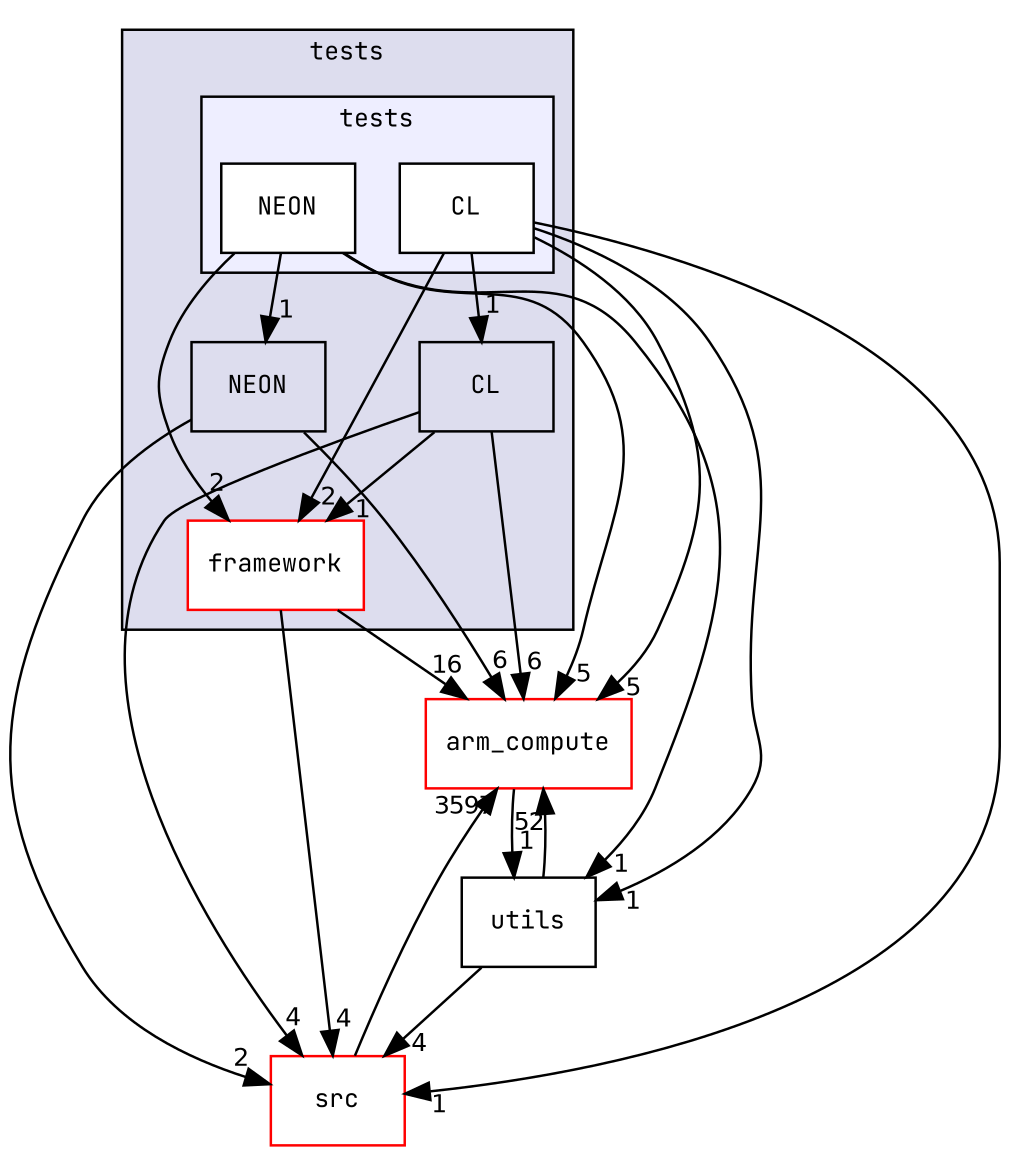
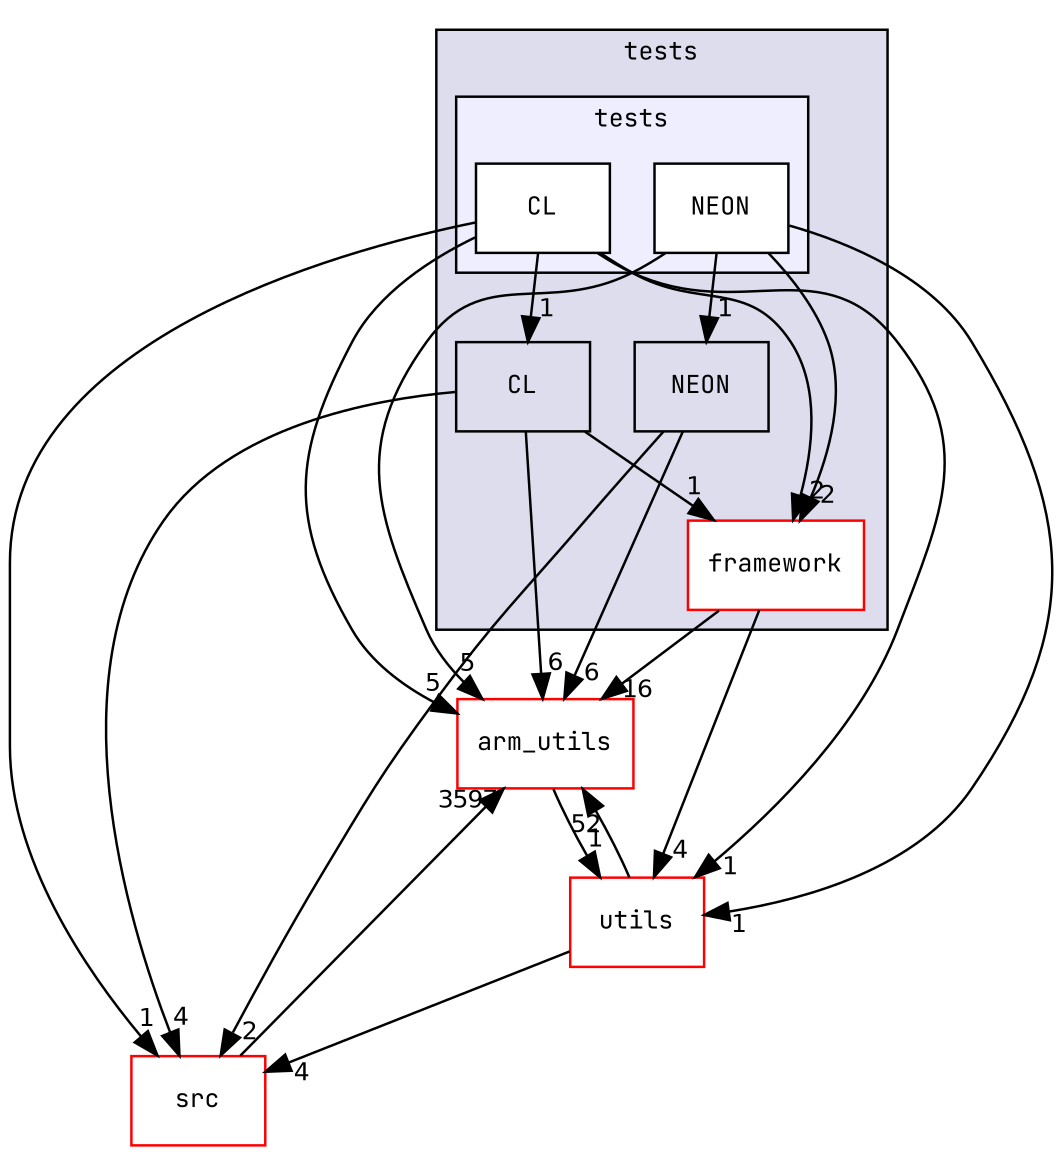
node "arm_compute": label "arm_compute" -> "arm_utils"
edge "framework" -> "src": now "framework" -> "utils"
node "utils": color black -> red
